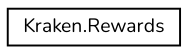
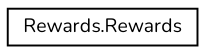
node "Kraken.Rewards": label "Kraken.Rewards" -> "Rewards.Rewards"
